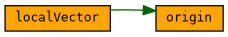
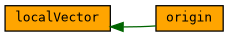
edge "localVector" -> "origin": reversed
